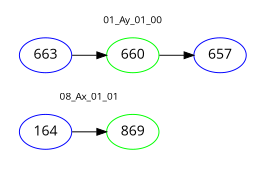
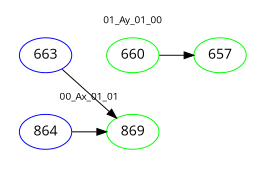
edge "663" -> "660": now "663" -> "869"
node "657": color blue -> green
cluster "08_Ax_01_01": label "08_Ax_01_01" -> "00_Ax_01_01"
node "164": label "164" -> "864"
